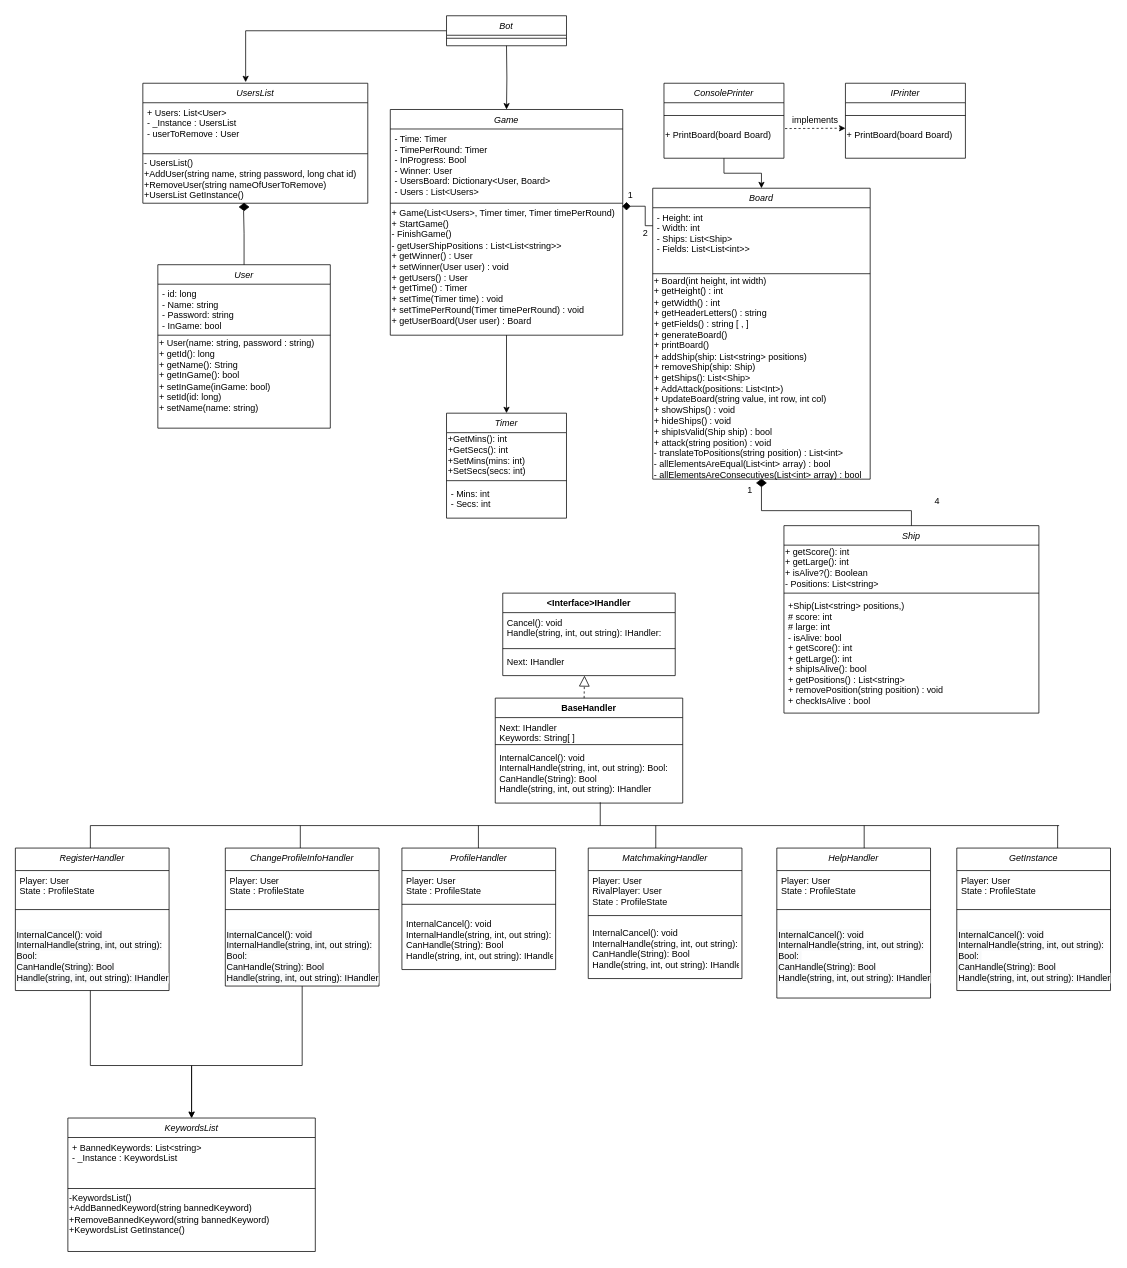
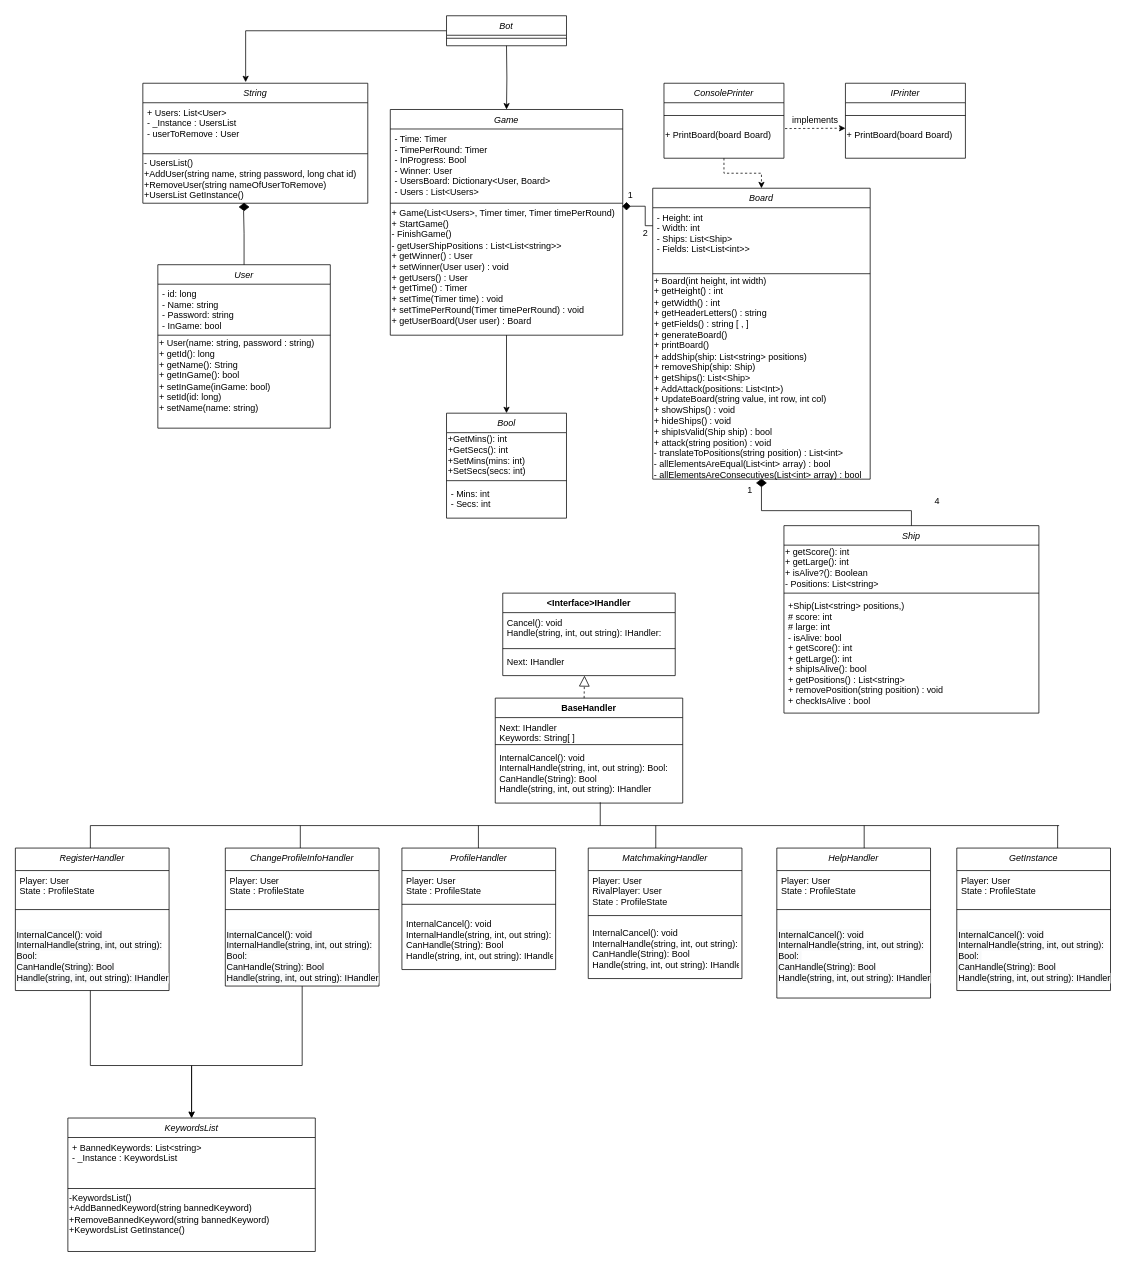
node "UsersList": label "UsersList" -> "String"
edge "ConsolePrinter" -> "Board": style solid -> dashed
node "Timer": label "Timer" -> "Bool"
